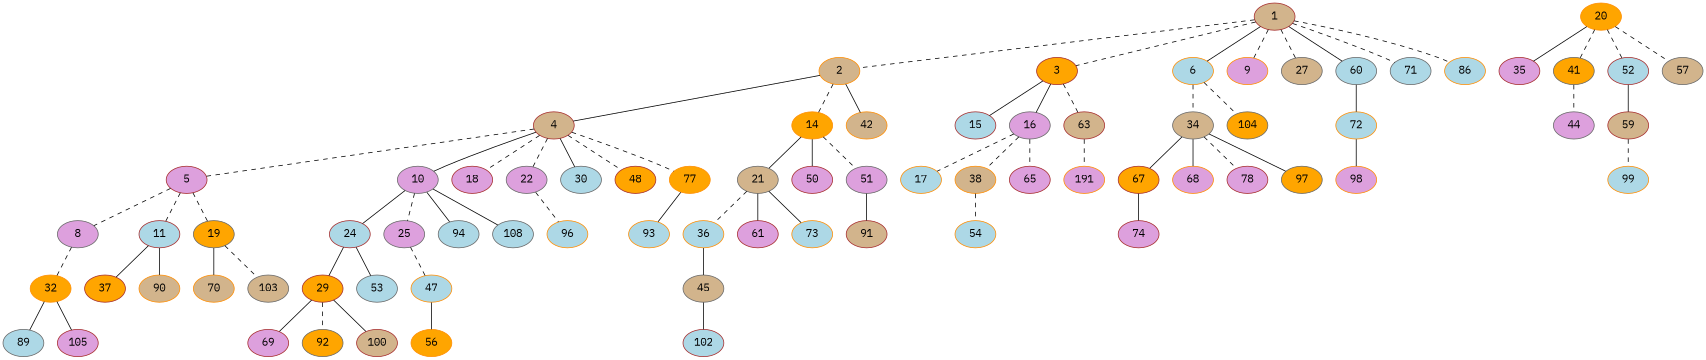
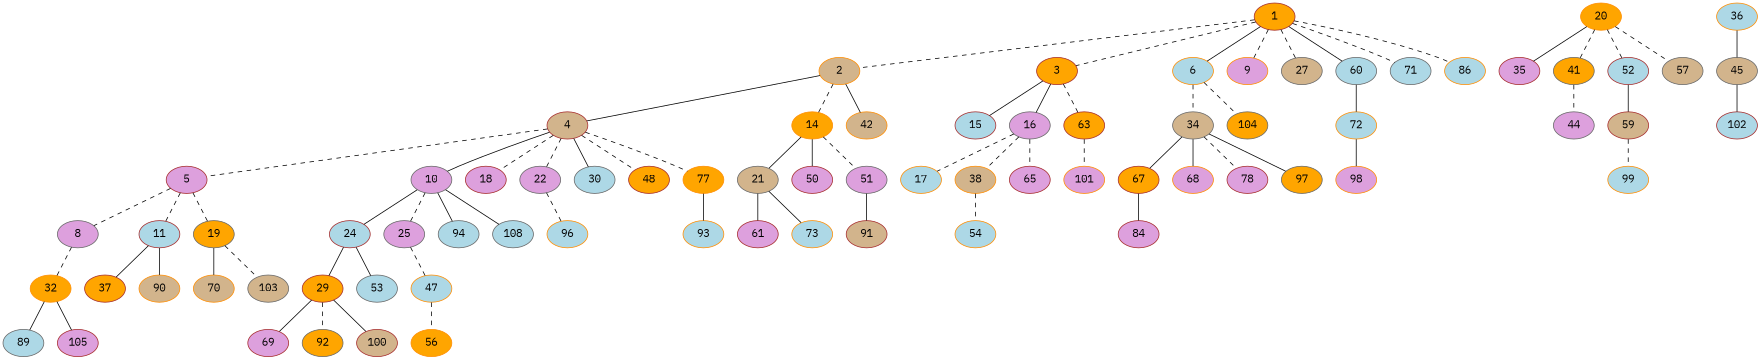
node "1": fillcolor tan -> orange
node "63": fillcolor tan -> orange
node "191": label "191" -> "101"
edge "21" -- "36": removed
node "74": label "74" -> "84"
edge "47" -- "56": style solid -> dashed
